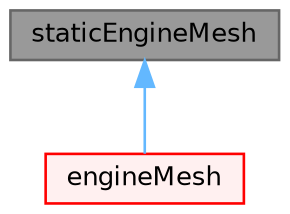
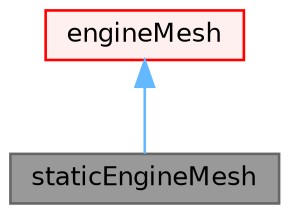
edge "engineMesh" -> "staticEngineMesh": reversed
